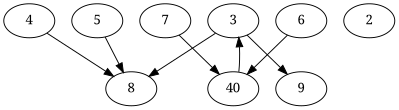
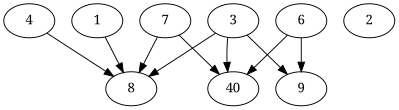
node "5": label "5" -> "1"
edge "6" -> "9": added
edge "7" -> "8": added
edge "40" -> "3": reversed
